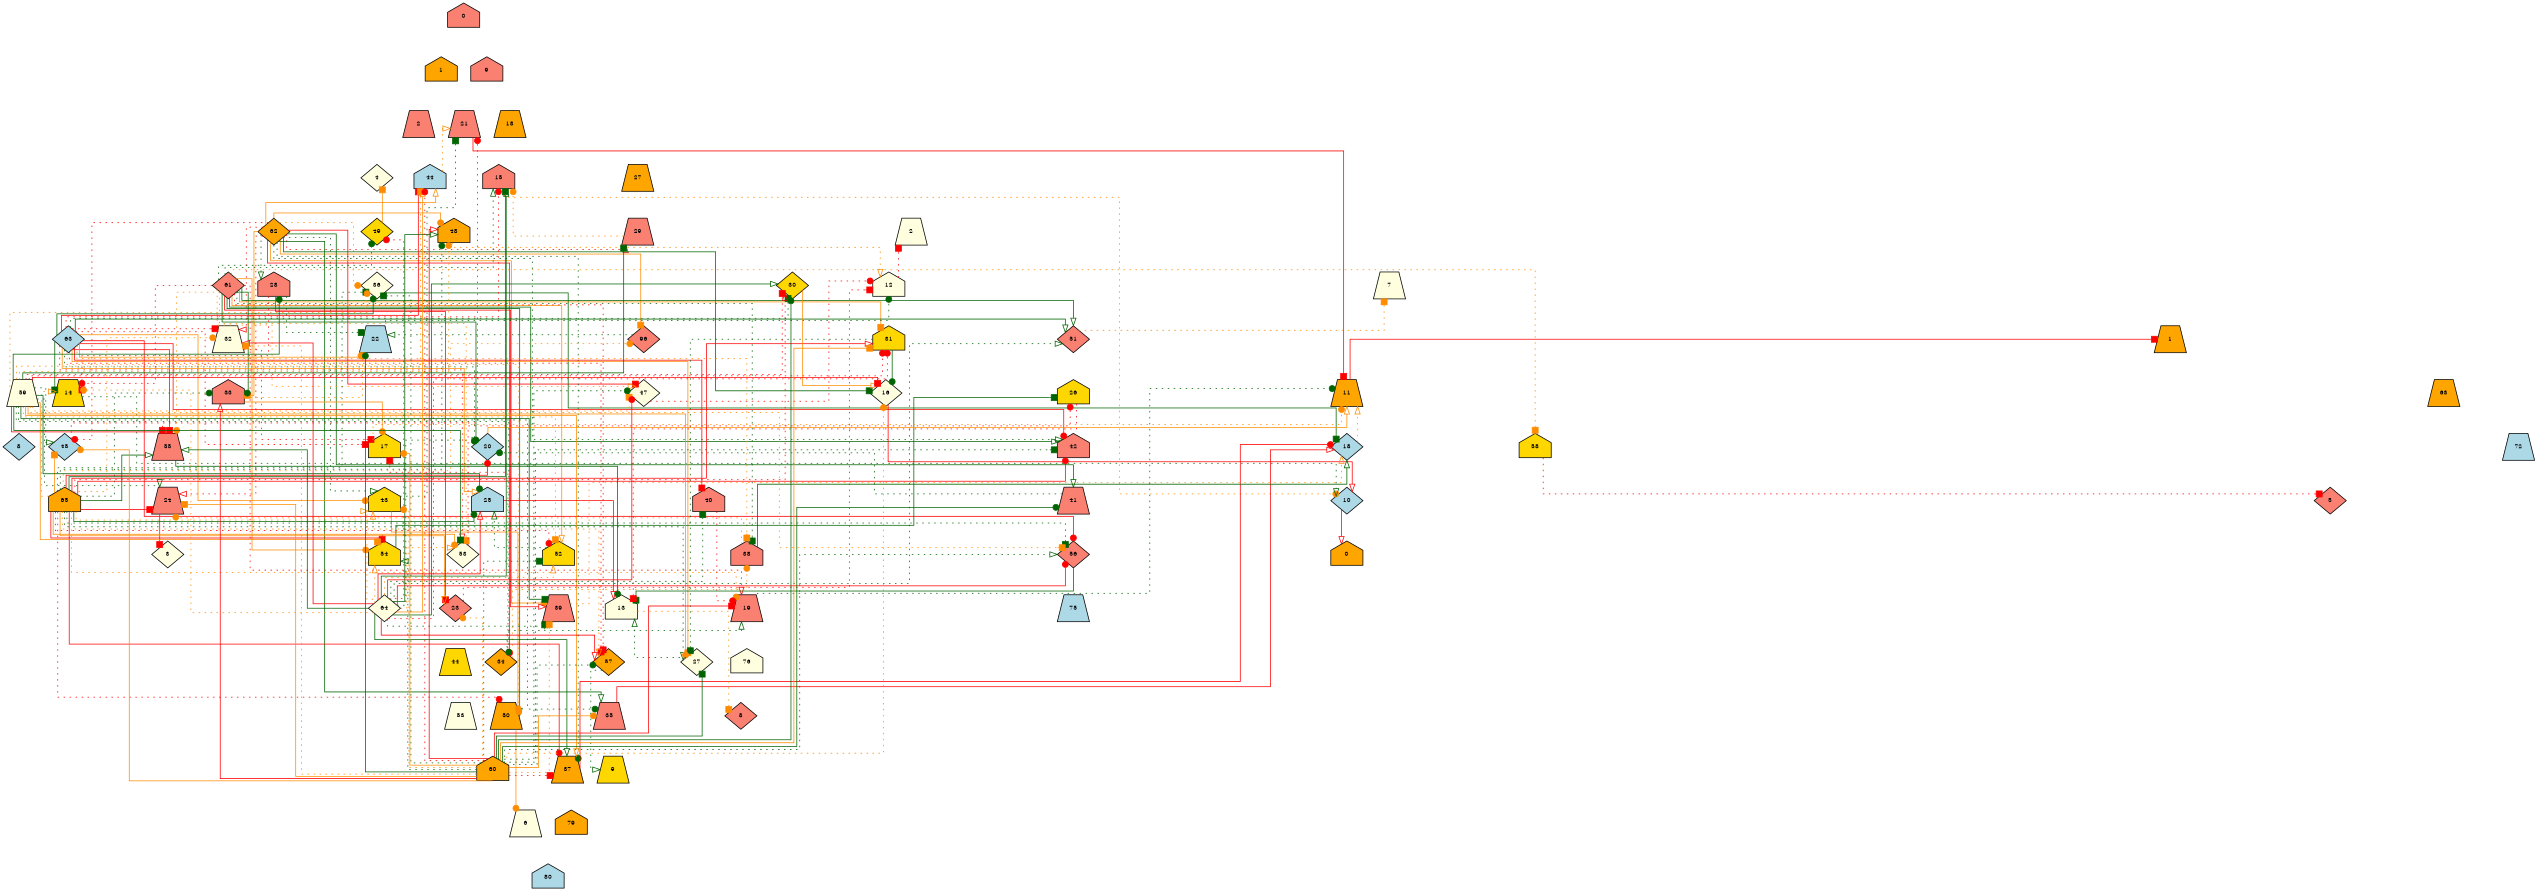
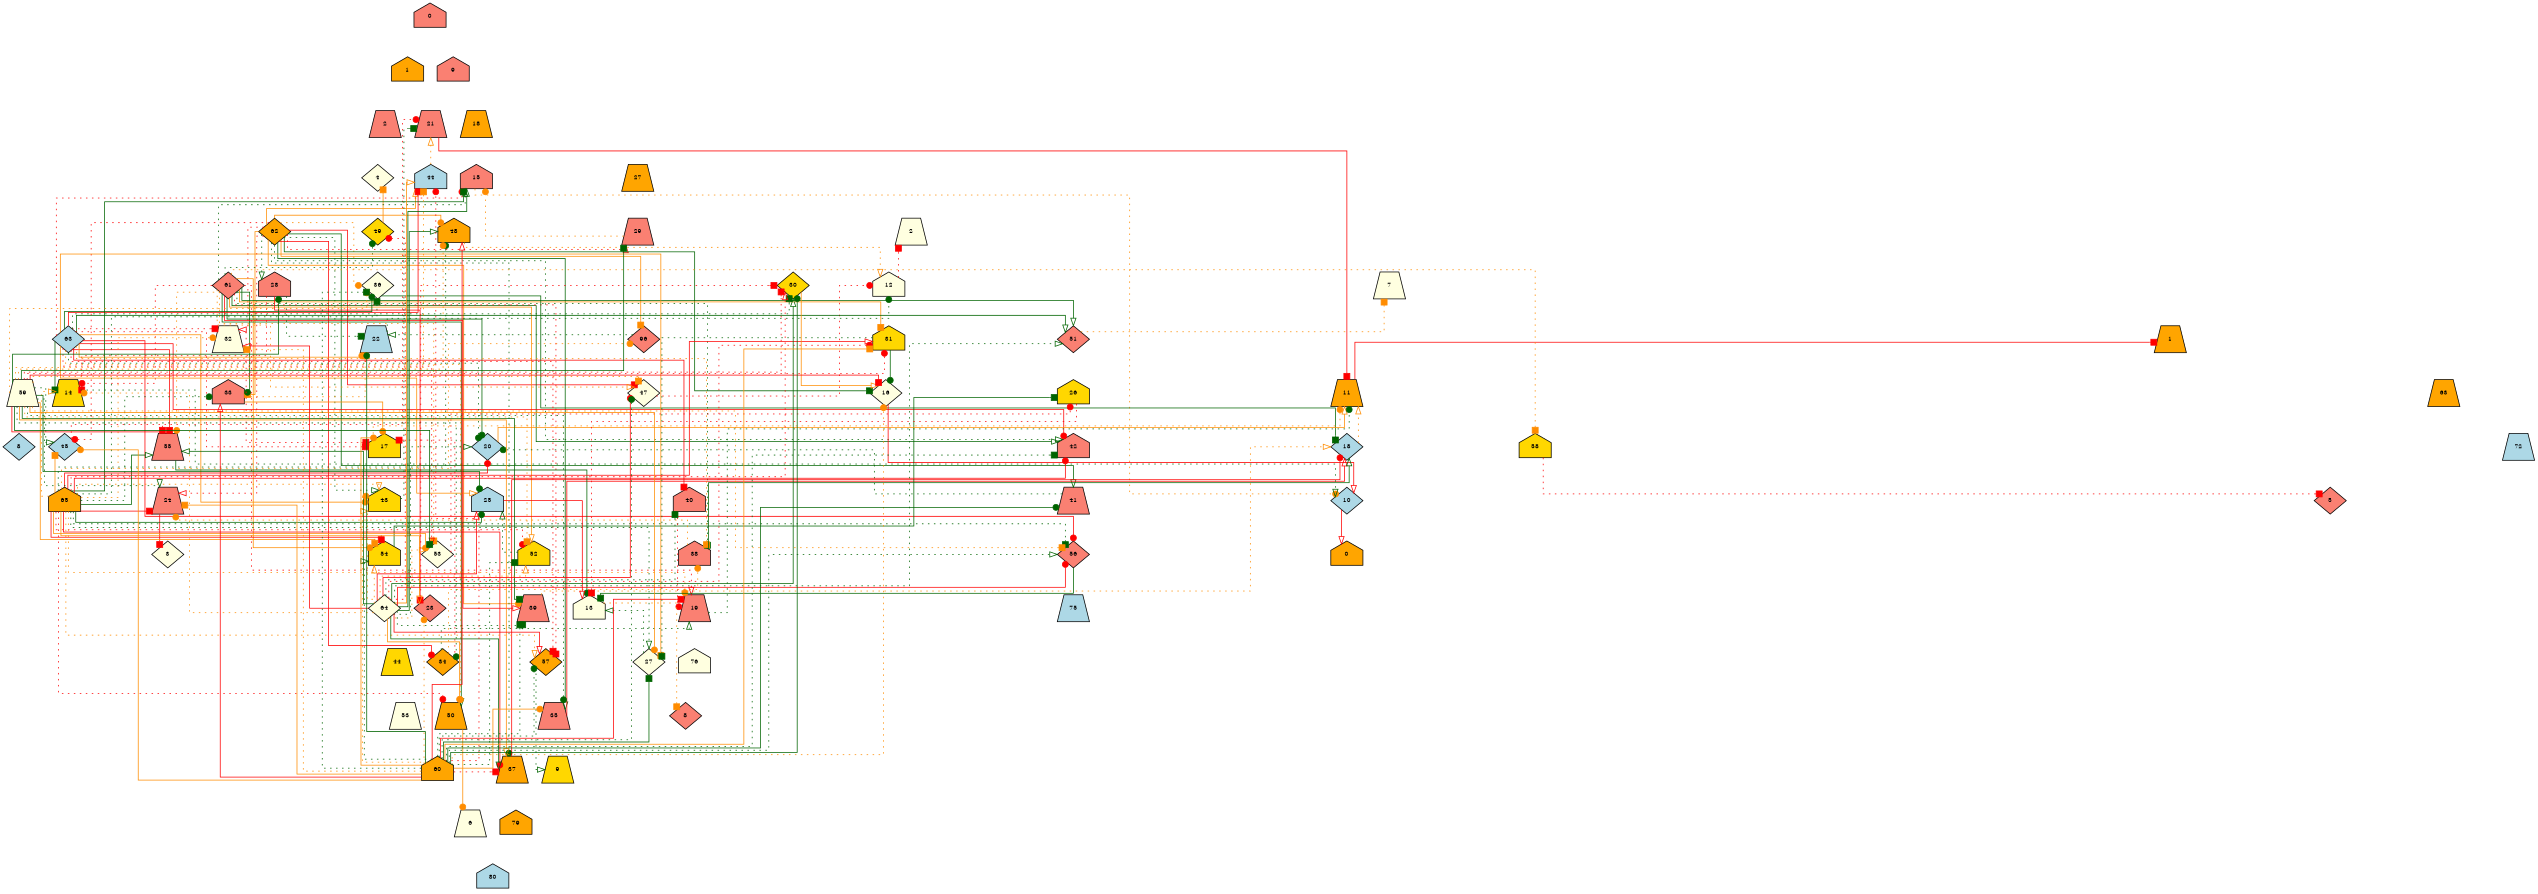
edge "43" -> "50": now "64" -> "50"
edge "23" -> "12": now "23" -> "30"
edge "60" -> "39": color darkorange -> darkgreen
